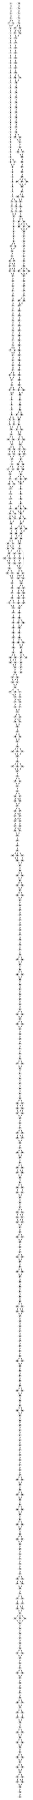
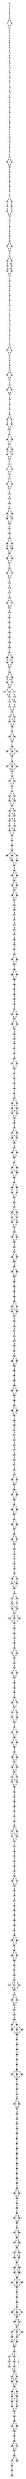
node "S468": added
